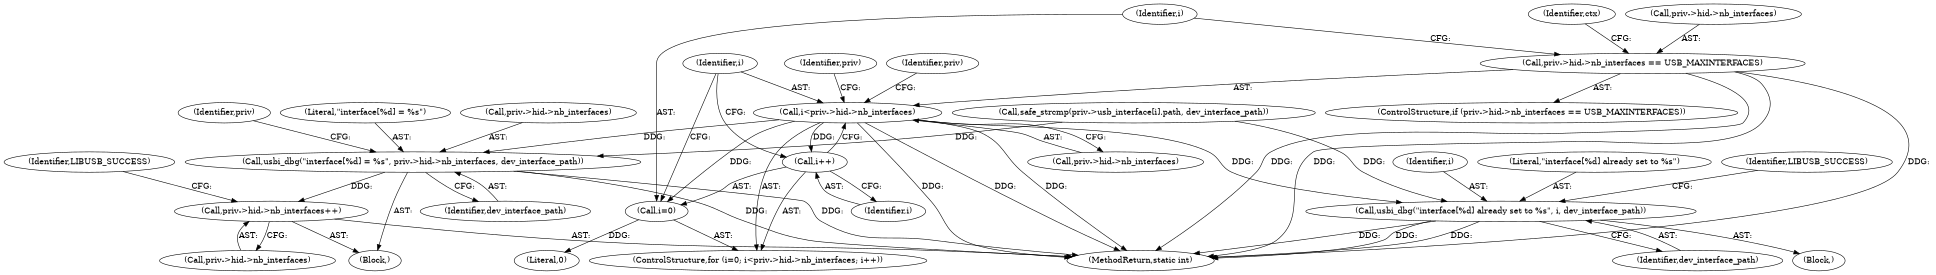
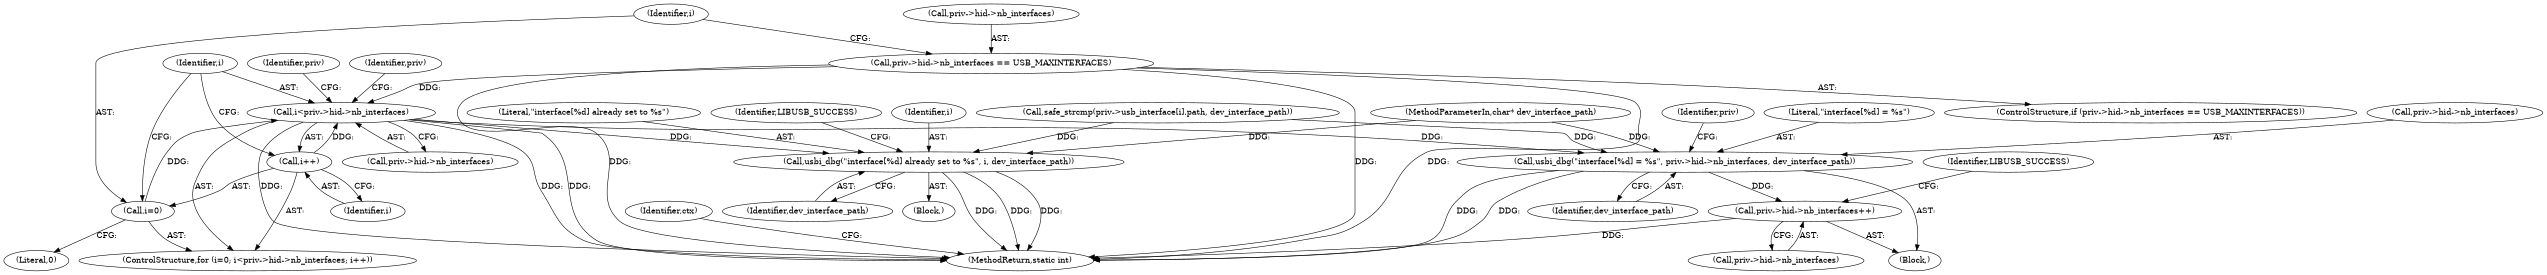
edge "(Identifier,ctx)" -> "(Call,priv->hid->nb_interfaces == USB_MAXINTERFACES)": now "(Identifier,ctx)" -> "(MethodReturn,static int)"
edge "(Call,priv->hid->nb_interfaces == USB_MAXINTERFACES)" -> "(Call,i<priv->hid->nb_interfaces)": label "AST: " -> "DDG: "
node "(MethodParameterIn,char* dev_interface_path)": added
edge "(Call,i<priv->hid->nb_interfaces)" -> "(Call,i++)": label "DDG: " -> "AST: "
edge "(Call,i++)" -> "(Call,i<priv->hid->nb_interfaces)": label "CFG: " -> "DDG: "
edge "(Call,i<priv->hid->nb_interfaces)" -> "(Call,i=0)": reversed
edge "(Call,priv->hid->nb_interfaces++)" -> "(MethodReturn,static int)": label "AST: " -> "DDG: "
edge "(Call,i=0)" -> "(Literal,0)": label "DDG: " -> "CFG: "
